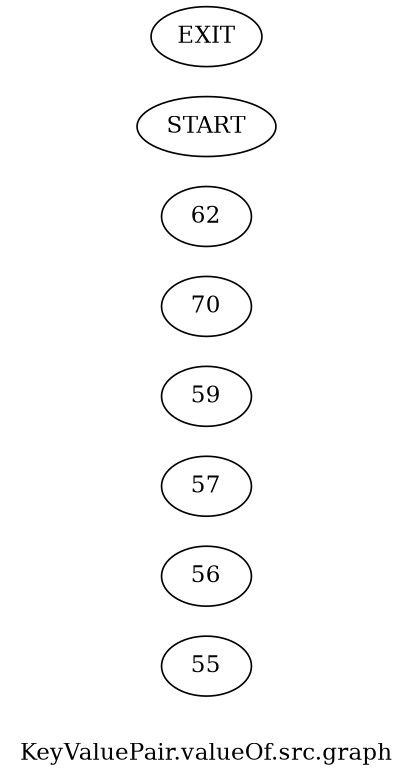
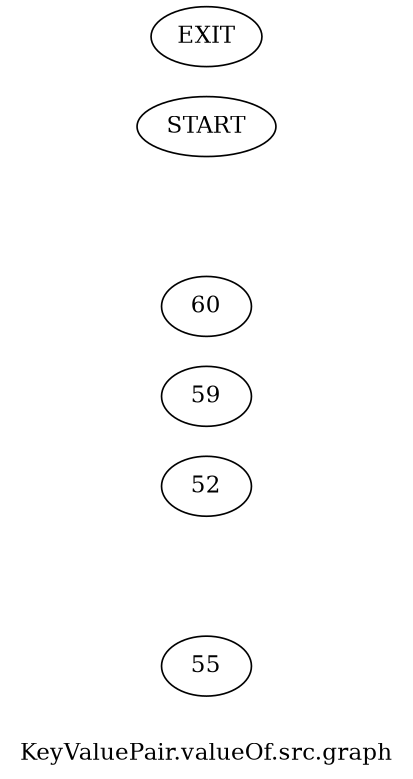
node "62": removed
node "70": label "70" -> "60"
node "57": label "57" -> "52"
node "56": removed
